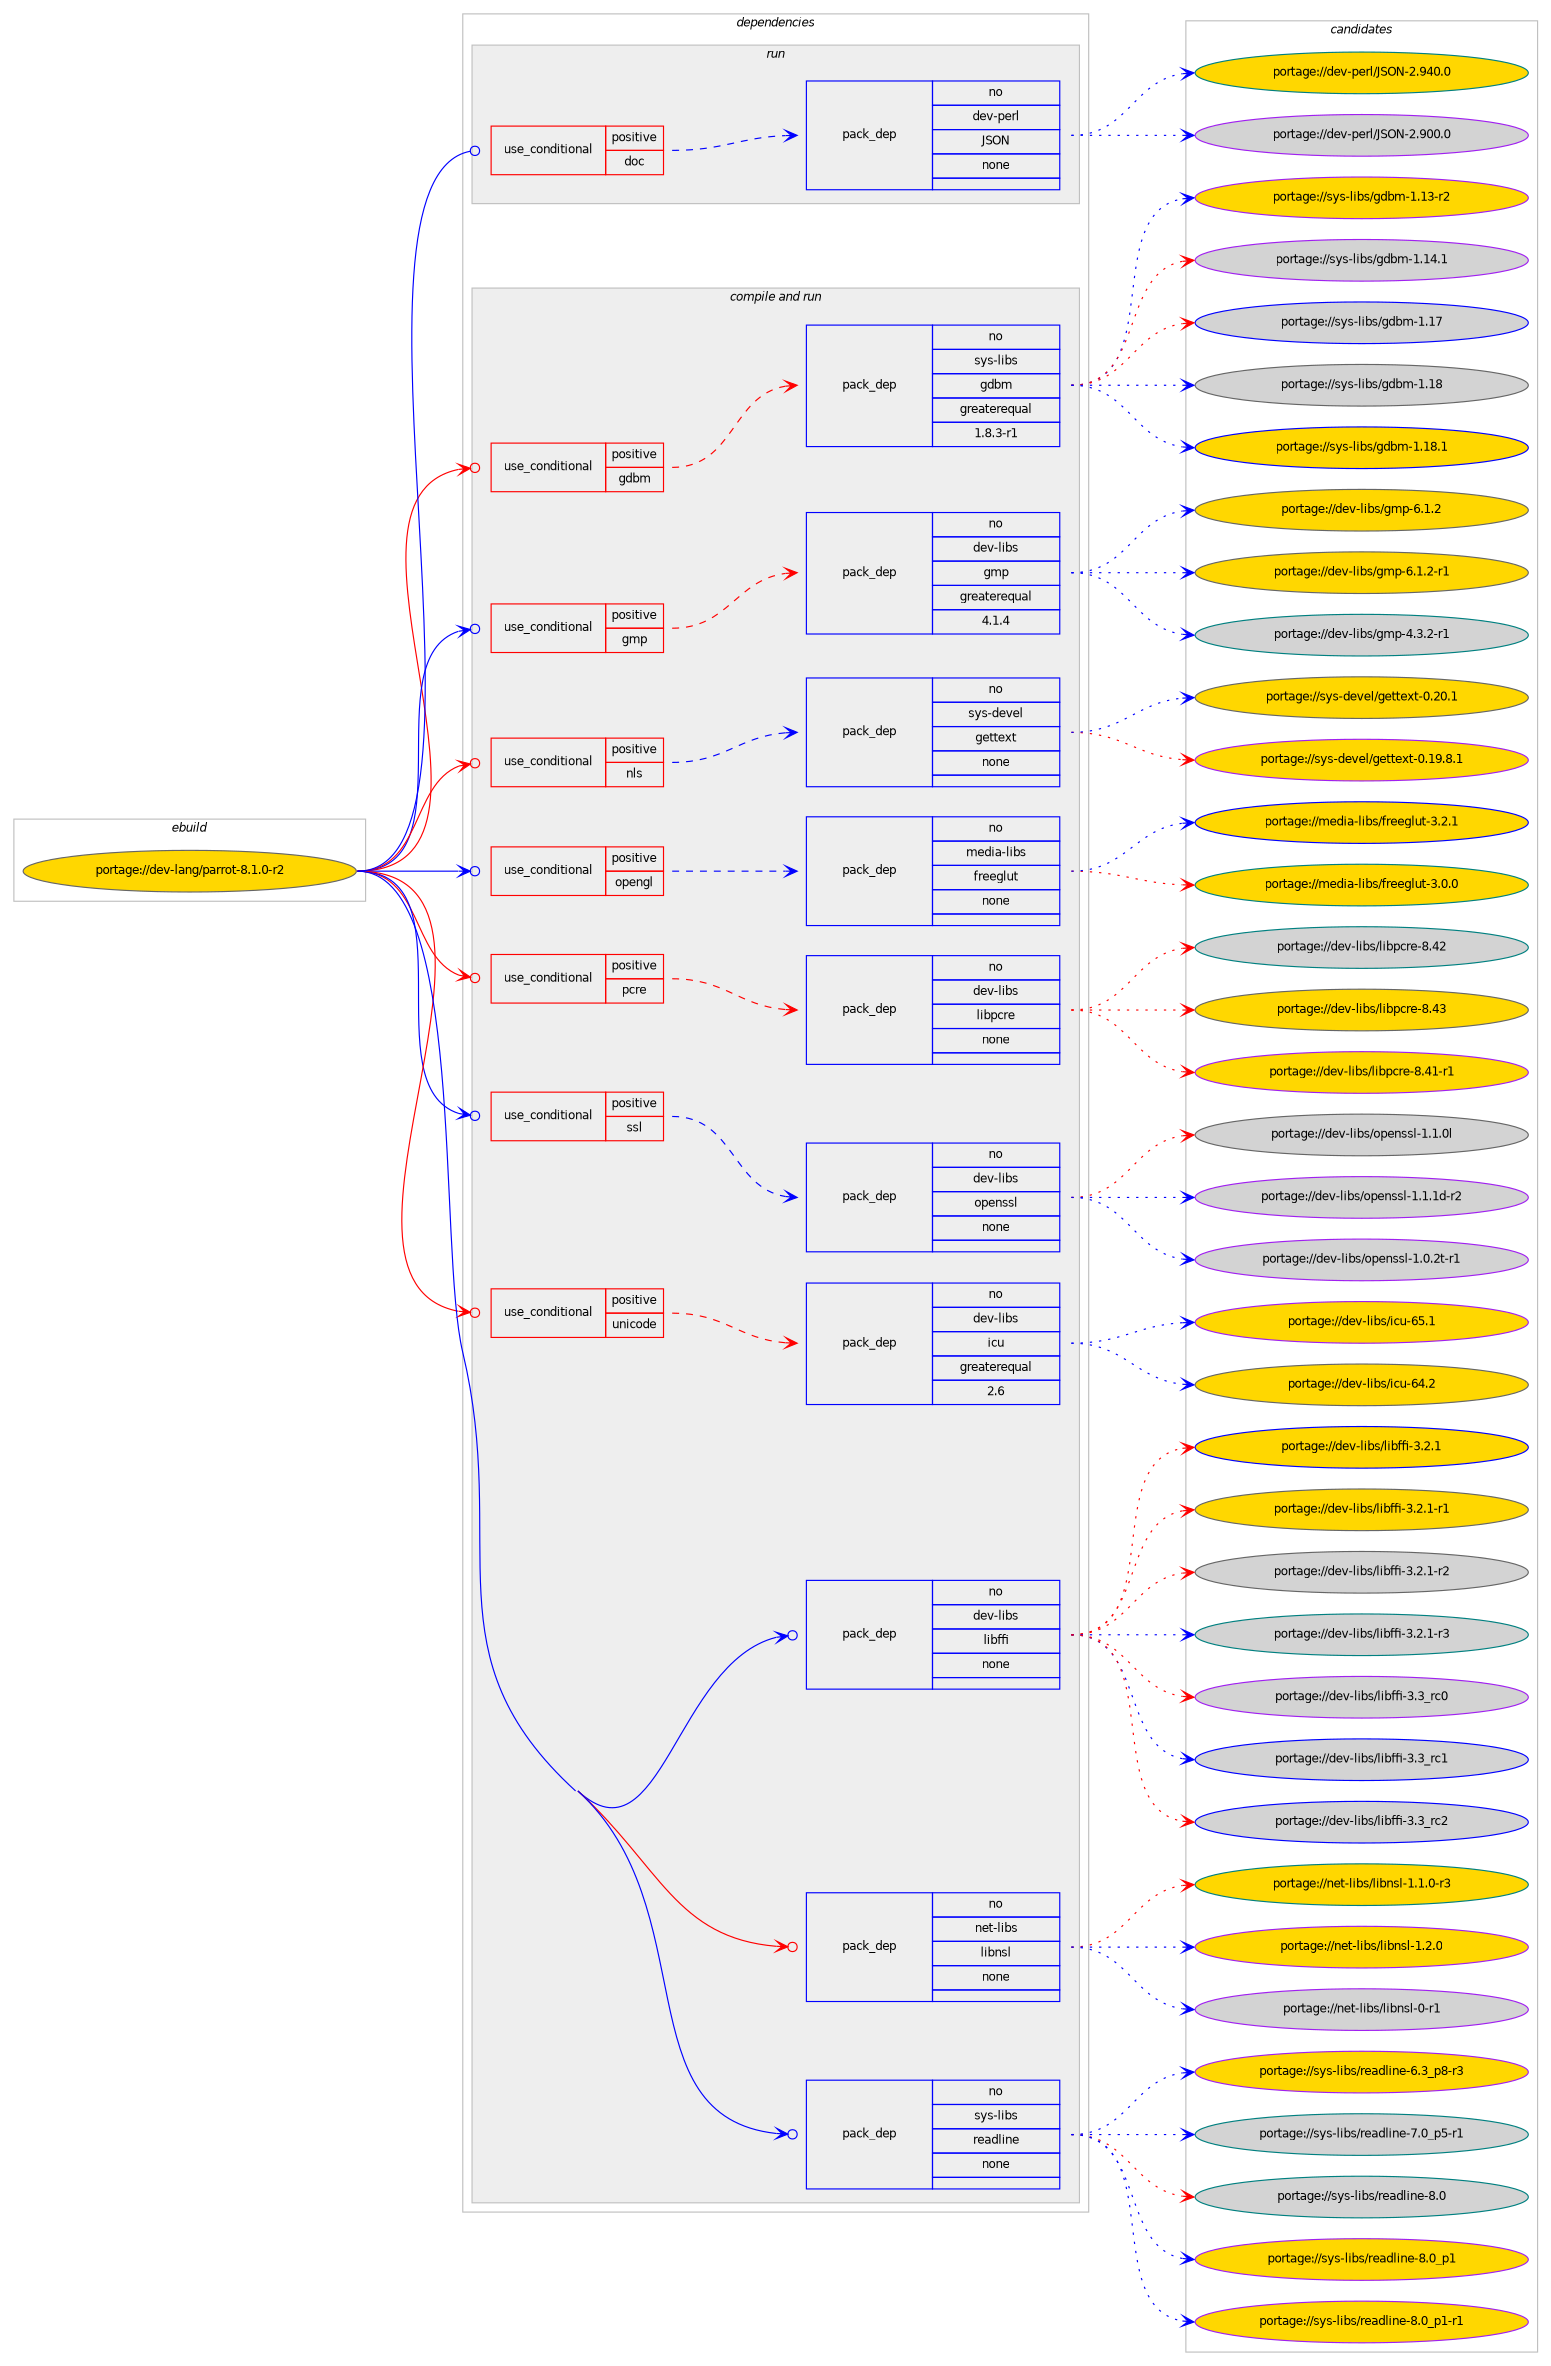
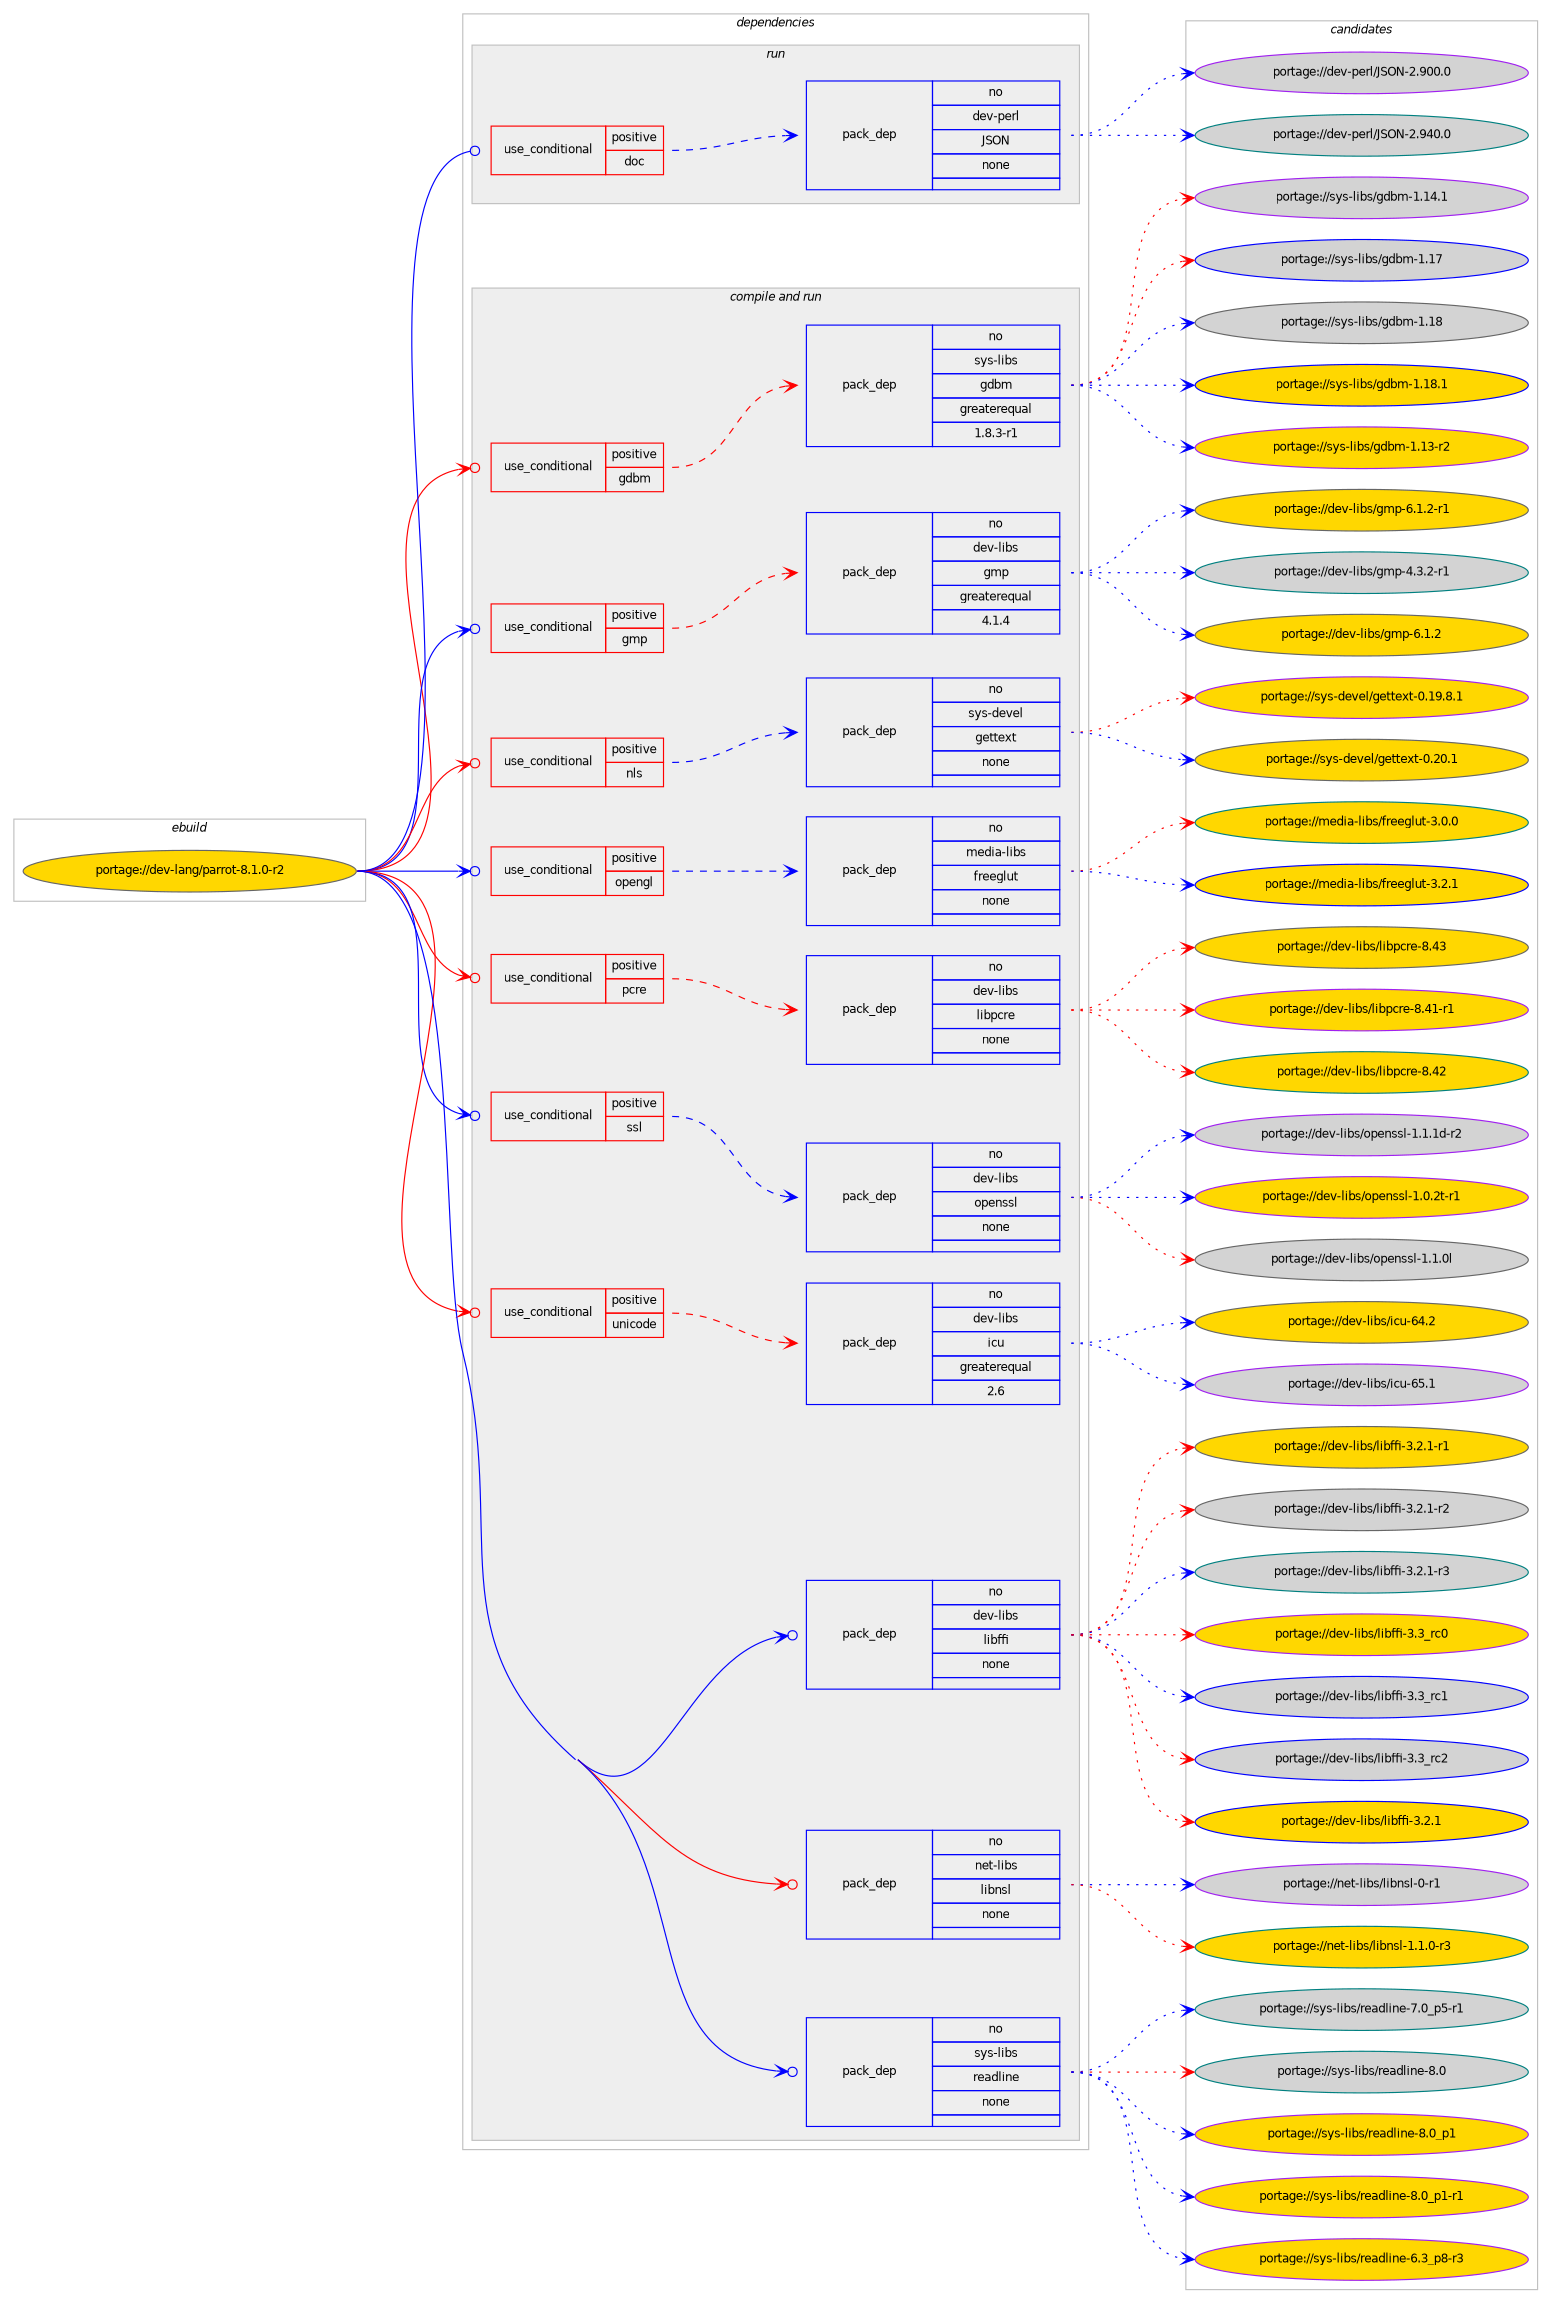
node "portage://dev-perl/JSON-2.940.0": fillcolor gold -> lightgrey
node "portage://dev-libs/libpcre-8.42": fillcolor lightgrey -> gold
node "portage://dev-libs/openssl-1.0.2t-r1": fillcolor lightgrey -> gold
node "portage://dev-libs/icu-65.1": fillcolor gold -> lightgrey
node "portage://dev-libs/libffi-3.3_rc0": fillcolor lightgrey -> gold
node "portage://net-libs/libnsl-1.2.0": removed
